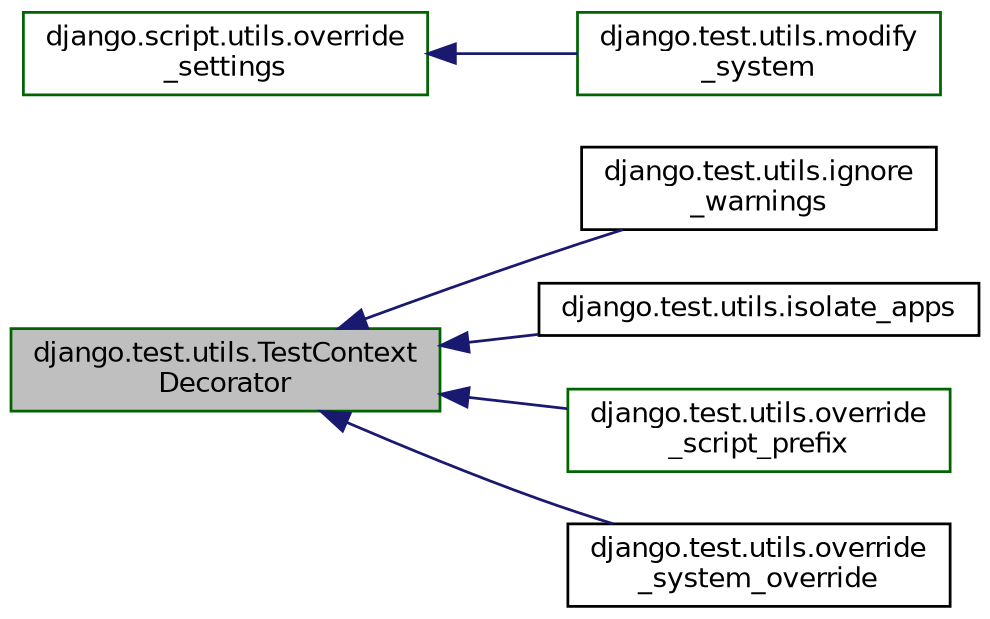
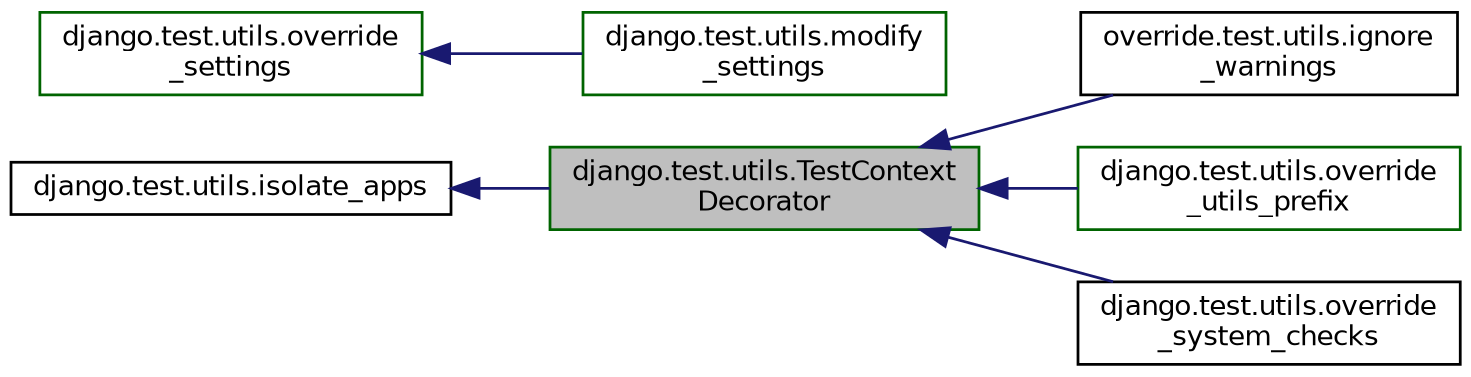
node "django.script.utils.override _settings": label "django.script.utils.override _settings" -> "django.test.utils.override _settings"
node "django.test.utils.modify _system": label "django.test.utils.modify _system" -> "django.test.utils.modify _settings"
node "django.test.utils.ignore _warnings": label "django.test.utils.ignore _warnings" -> "override.test.utils.ignore _warnings"
edge "django.test.utils.isolate_apps" -> "django.test.utils.TestContext Decorator": reversed
node "django.test.utils.override _script_prefix": label "django.test.utils.override _script_prefix" -> "django.test.utils.override _utils_prefix"
node "django.test.utils.override _system_override": label "django.test.utils.override _system_override" -> "django.test.utils.override _system_checks"
